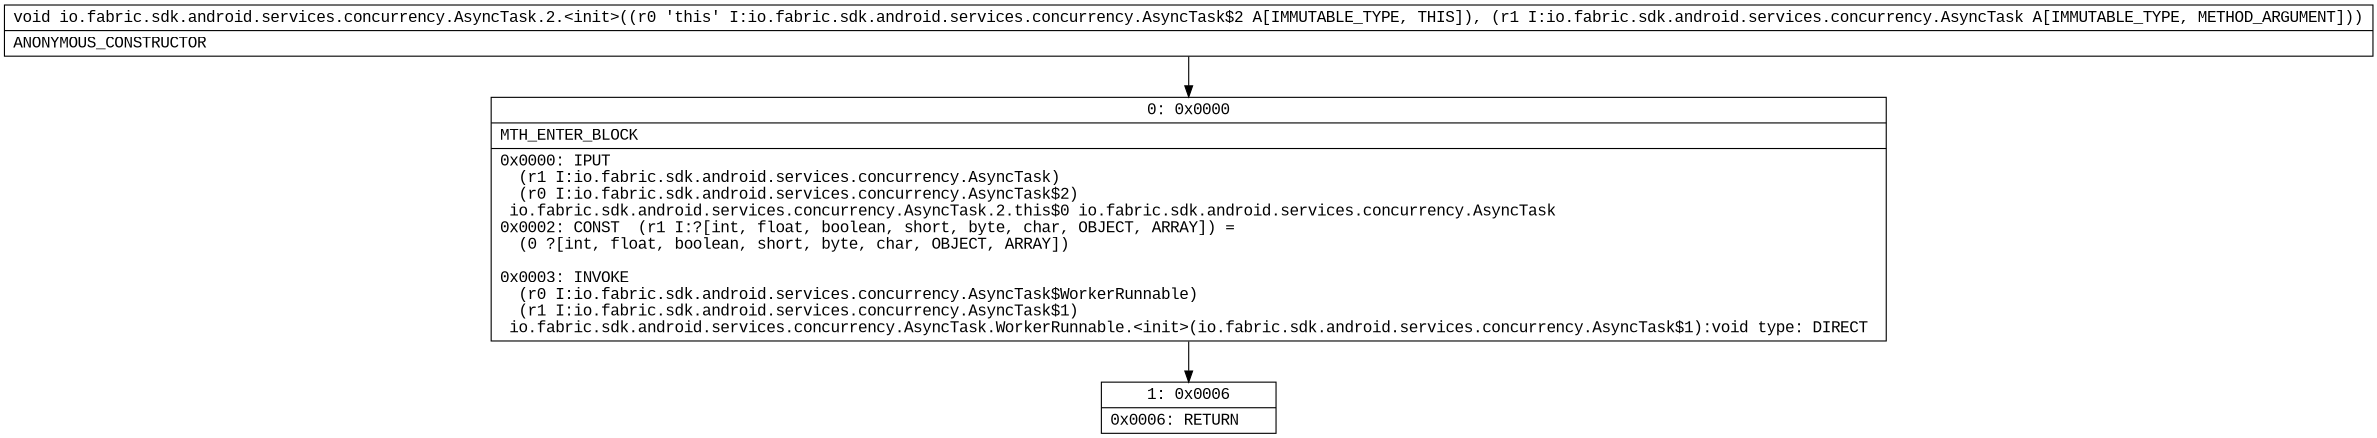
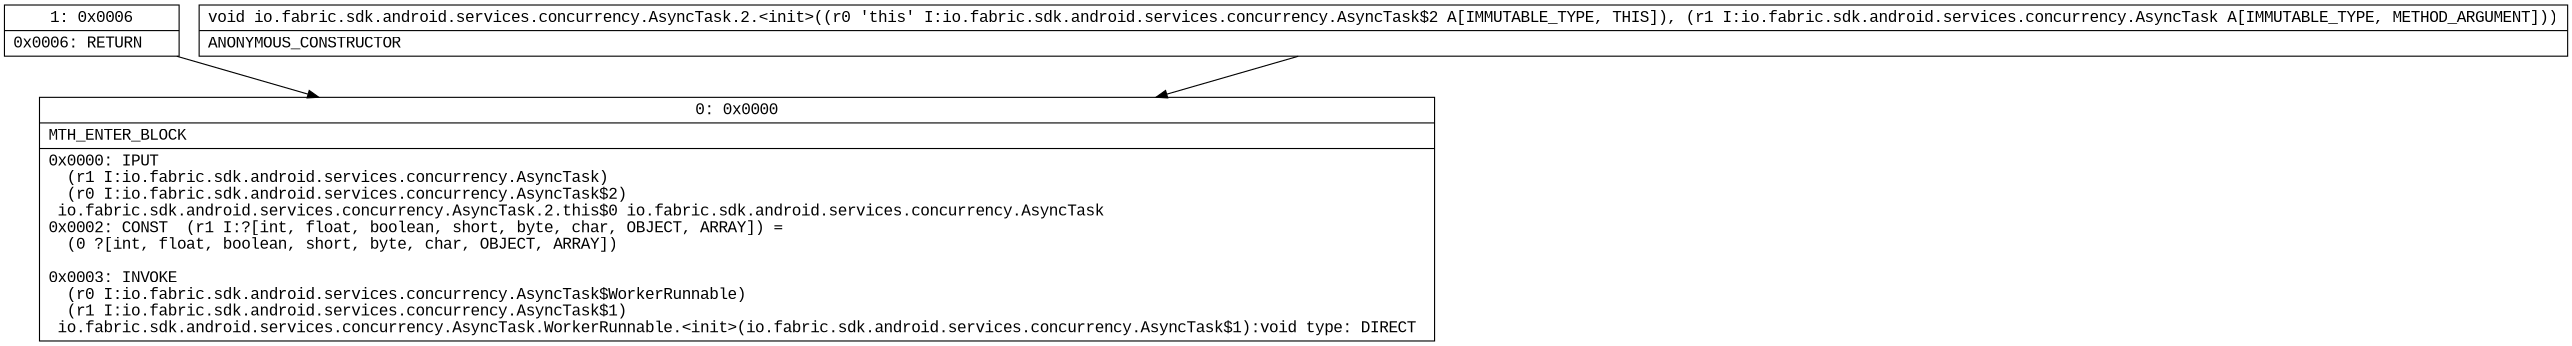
edge "0: 0x0000" -> "1: 0x0006": reversed
